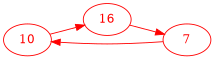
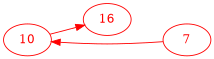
edge "16" -> "7": removed
